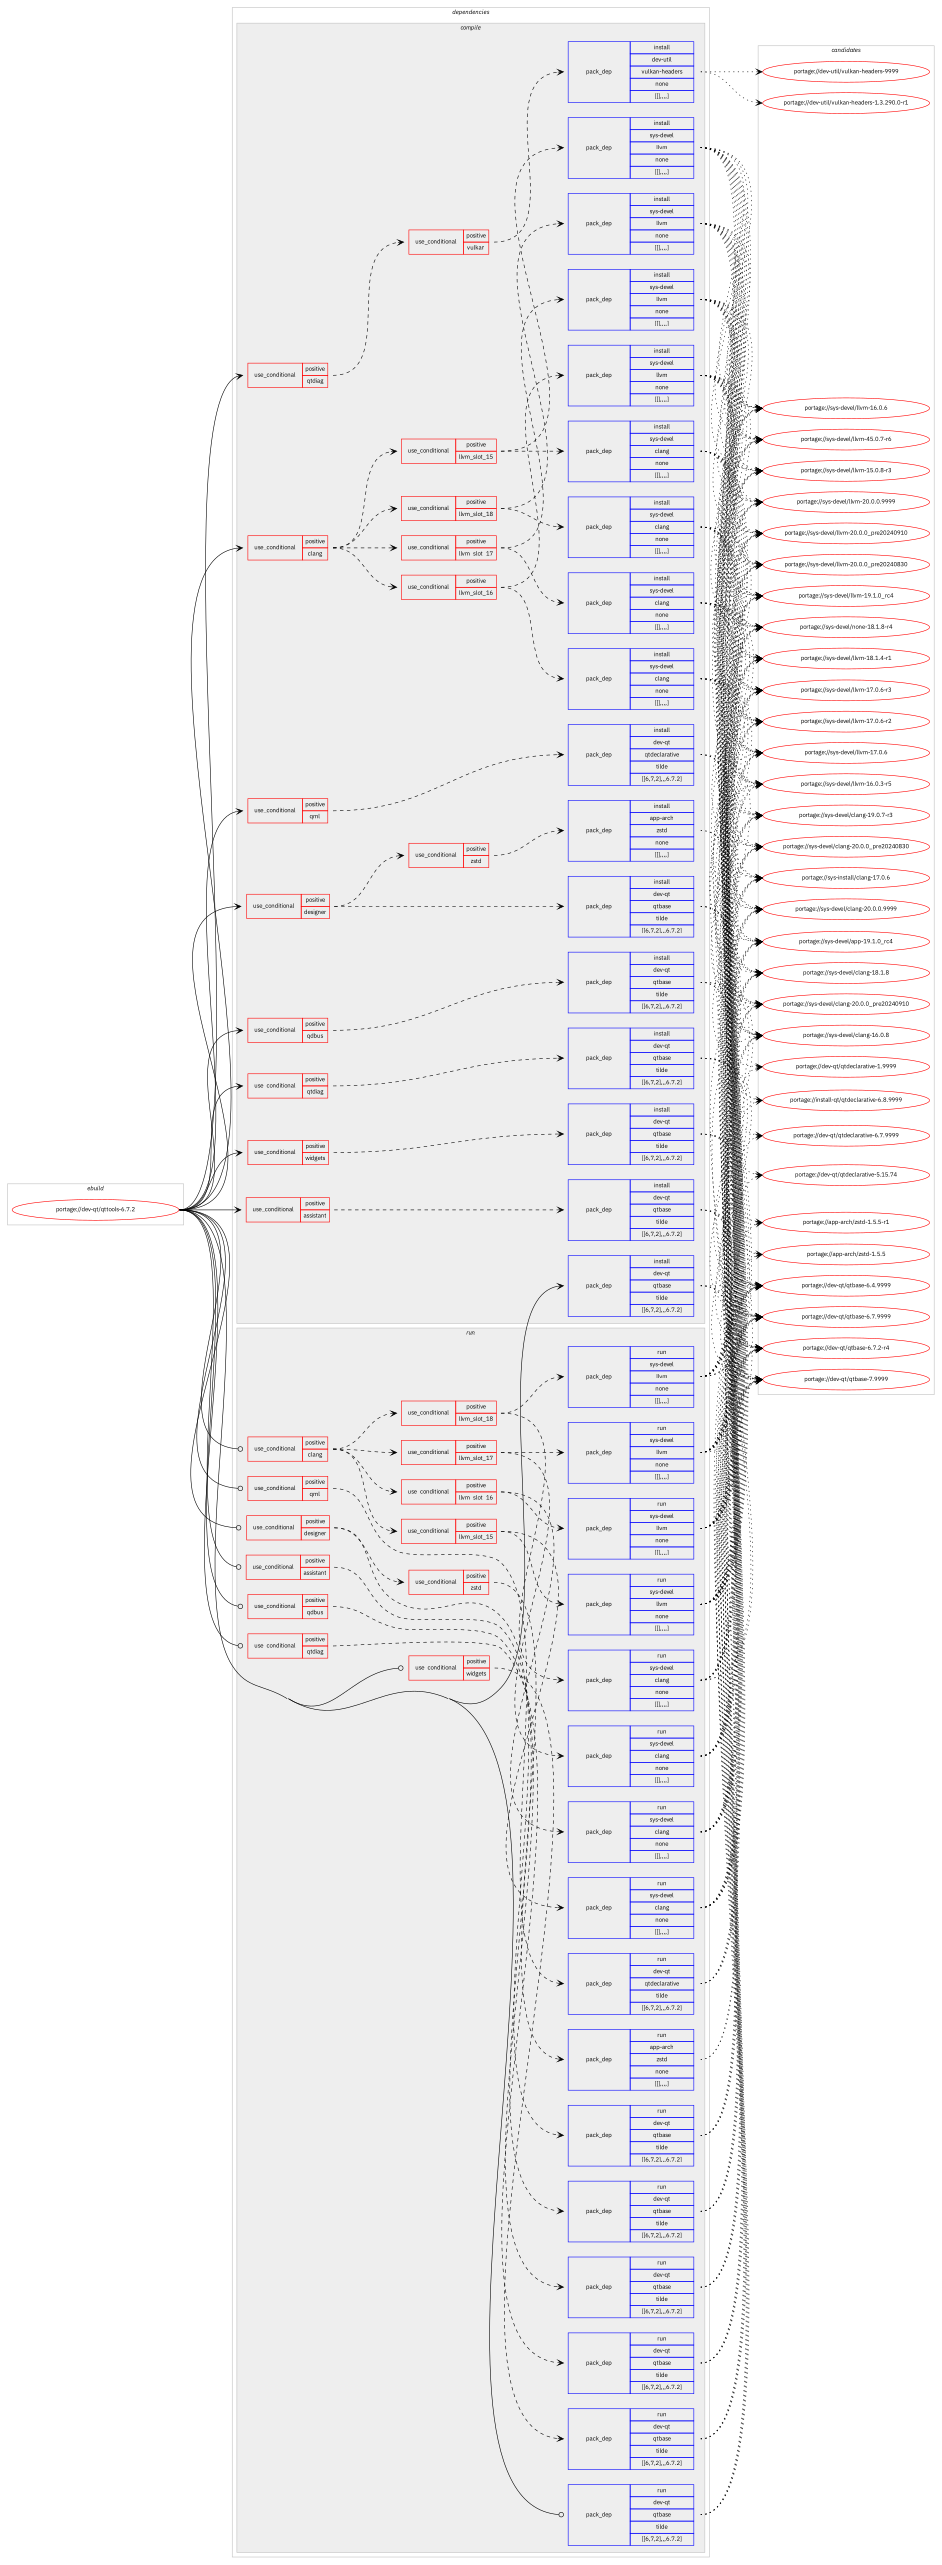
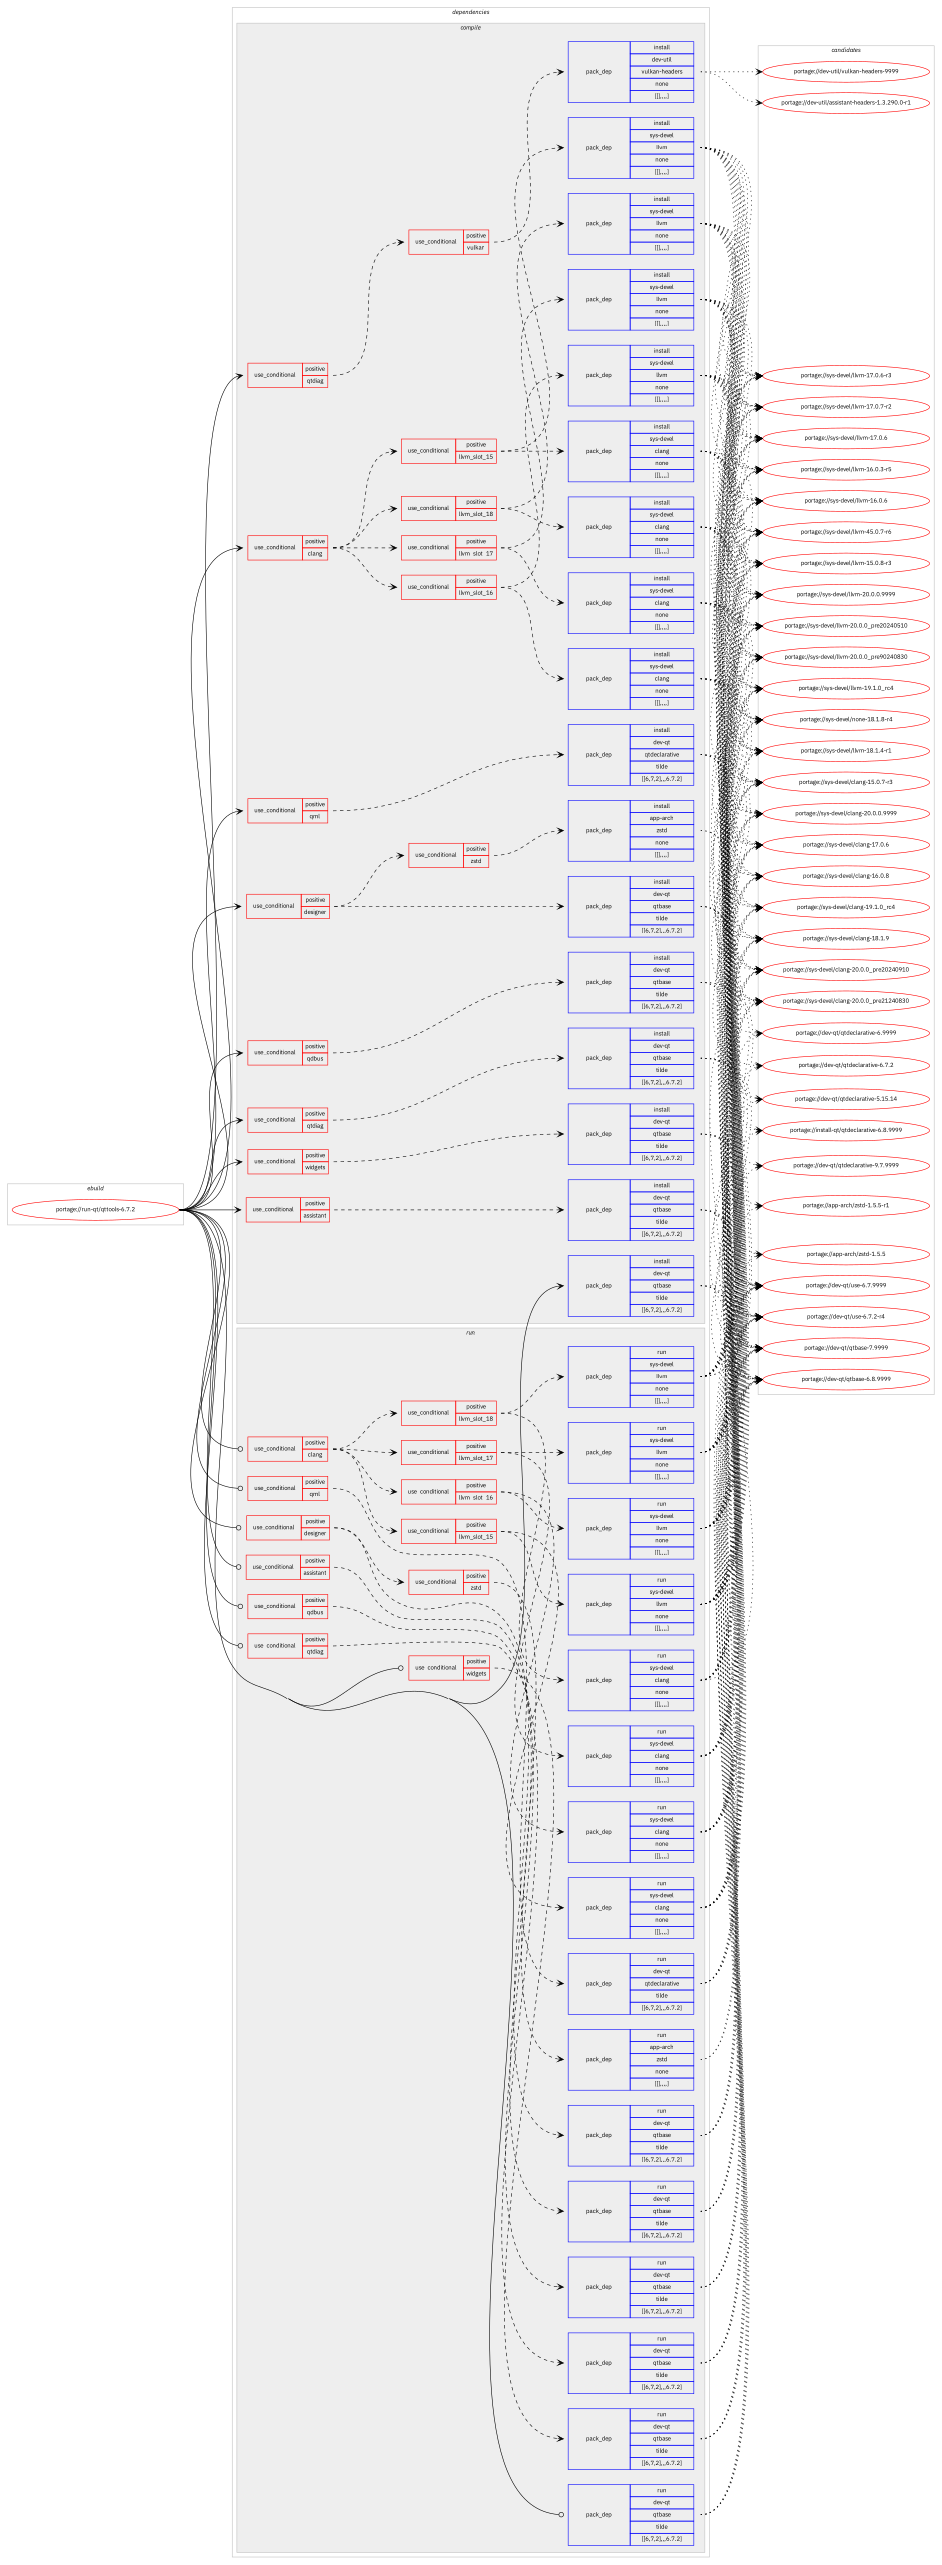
node "portage://dev-util/vulkan-headers-1.3.290.0-r1": label "portage://dev-util/vulkan-headers-1.3.290.0-r1" -> "portage://dev-util/assistant-headers-1.3.290.0-r1"
node "portage://sys-devel/llvm-20.0.0_pre20240910": label "portage://sys-devel/llvm-20.0.0_pre20240910" -> "portage://sys-devel/llvm-20.0.0_pre20240510"
node "portage://sys-devel/llvm-20.0.0_pre20240830": label "portage://sys-devel/llvm-20.0.0_pre20240830" -> "portage://sys-devel/llvm-20.0.0_pre90240830"
node "portage://sys-devel/llvm-17.0.6-r2": label "portage://sys-devel/llvm-17.0.6-r2" -> "portage://sys-devel/llvm-17.0.7-r2"
node "portage://sys-devel/clang-19.0.7-r3": label "portage://sys-devel/clang-19.0.7-r3" -> "portage://sys-devel/clang-15.0.7-r3"
node "portage://sys-devel/clang-20.0.0_pre20240830": label "portage://sys-devel/clang-20.0.0_pre20240830" -> "portage://sys-devel/clang-20.0.0_pre21240830"
node "portage://sys-install/clang-17.0.6": label "portage://sys-install/clang-17.0.6" -> "portage://sys-devel/clang-17.0.6"
node "portage://sys-devel/app-19.1.0_rc4": label "portage://sys-devel/app-19.1.0_rc4" -> "portage://sys-devel/clang-19.1.0_rc4"
node "portage://sys-devel/clang-18.1.8": label "portage://sys-devel/clang-18.1.8" -> "portage://sys-devel/clang-18.1.9"
node "portage://dev-qt/qtdeclarative-6.7.2": added
node "portage://dev-qt/qtdeclarative-1.9999": label "portage://dev-qt/qtdeclarative-1.9999" -> "portage://dev-qt/qtdeclarative-6.9999"
node "portage://dev-qt/qtdeclarative-6.7.9999": label "portage://dev-qt/qtdeclarative-6.7.9999" -> "portage://dev-qt/qtdeclarative-9.7.9999"
node "portage://dev-qt/qtdeclarative-5.15.74": label "portage://dev-qt/qtdeclarative-5.15.74" -> "portage://dev-qt/qtdeclarative-5.15.14"
node "portage://dev-qt/qttools-6.7.2": label "portage://dev-qt/qttools-6.7.2" -> "portage://run-qt/qttools-6.7.2"
node "portage://dev-qt/qtbase-6.4.9999": label "portage://dev-qt/qtbase-6.4.9999" -> "portage://dev-qt/qtbase-6.8.9999"
node "portage://dev-qt/qtbase-6.7.9999": label "portage://dev-qt/qtbase-6.7.9999" -> "portage://dev-qt/use-6.7.9999"
node "portage://dev-qt/qtbase-6.7.2-r4": label "portage://dev-qt/qtbase-6.7.2-r4" -> "portage://dev-qt/use-6.7.2-r4"
